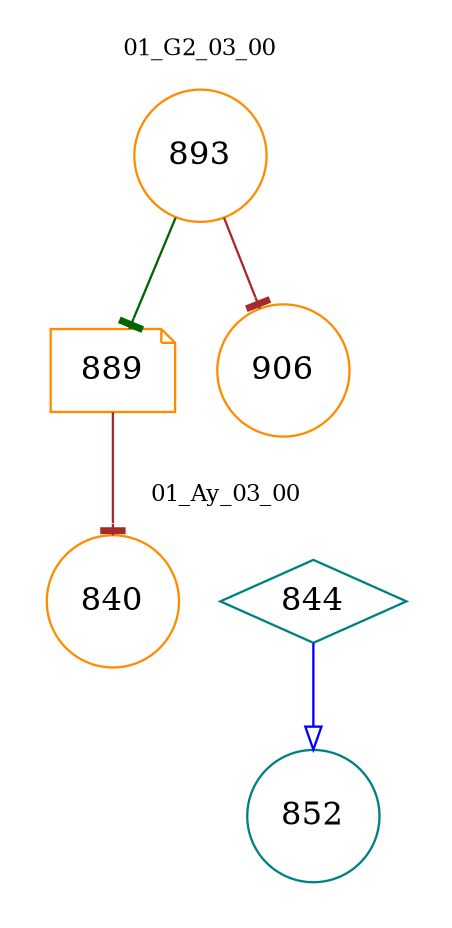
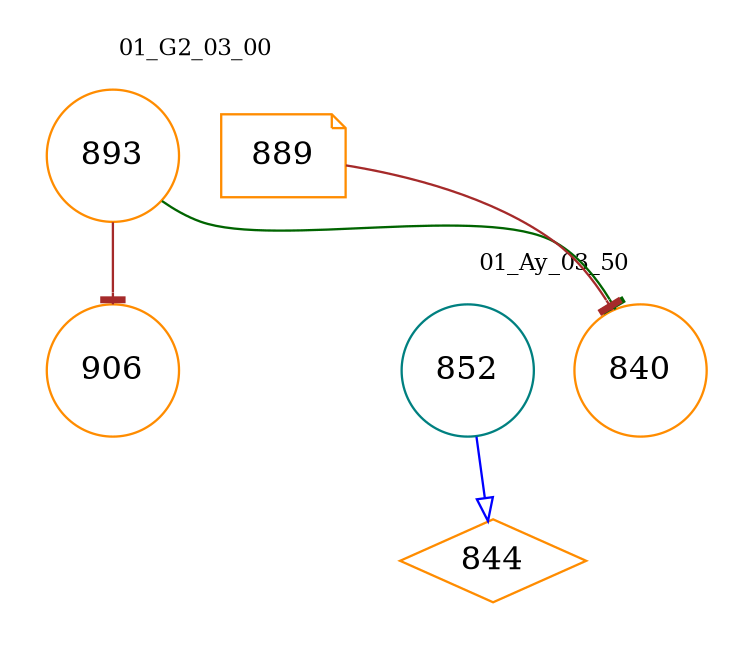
edge "893" -> "889": now "893" -> "840"
cluster "01_Ay_03_00": label "01_Ay_03_00" -> "01_Ay_03_50"
node "844": color teal -> darkorange
edge "844" -> "852": reversed
